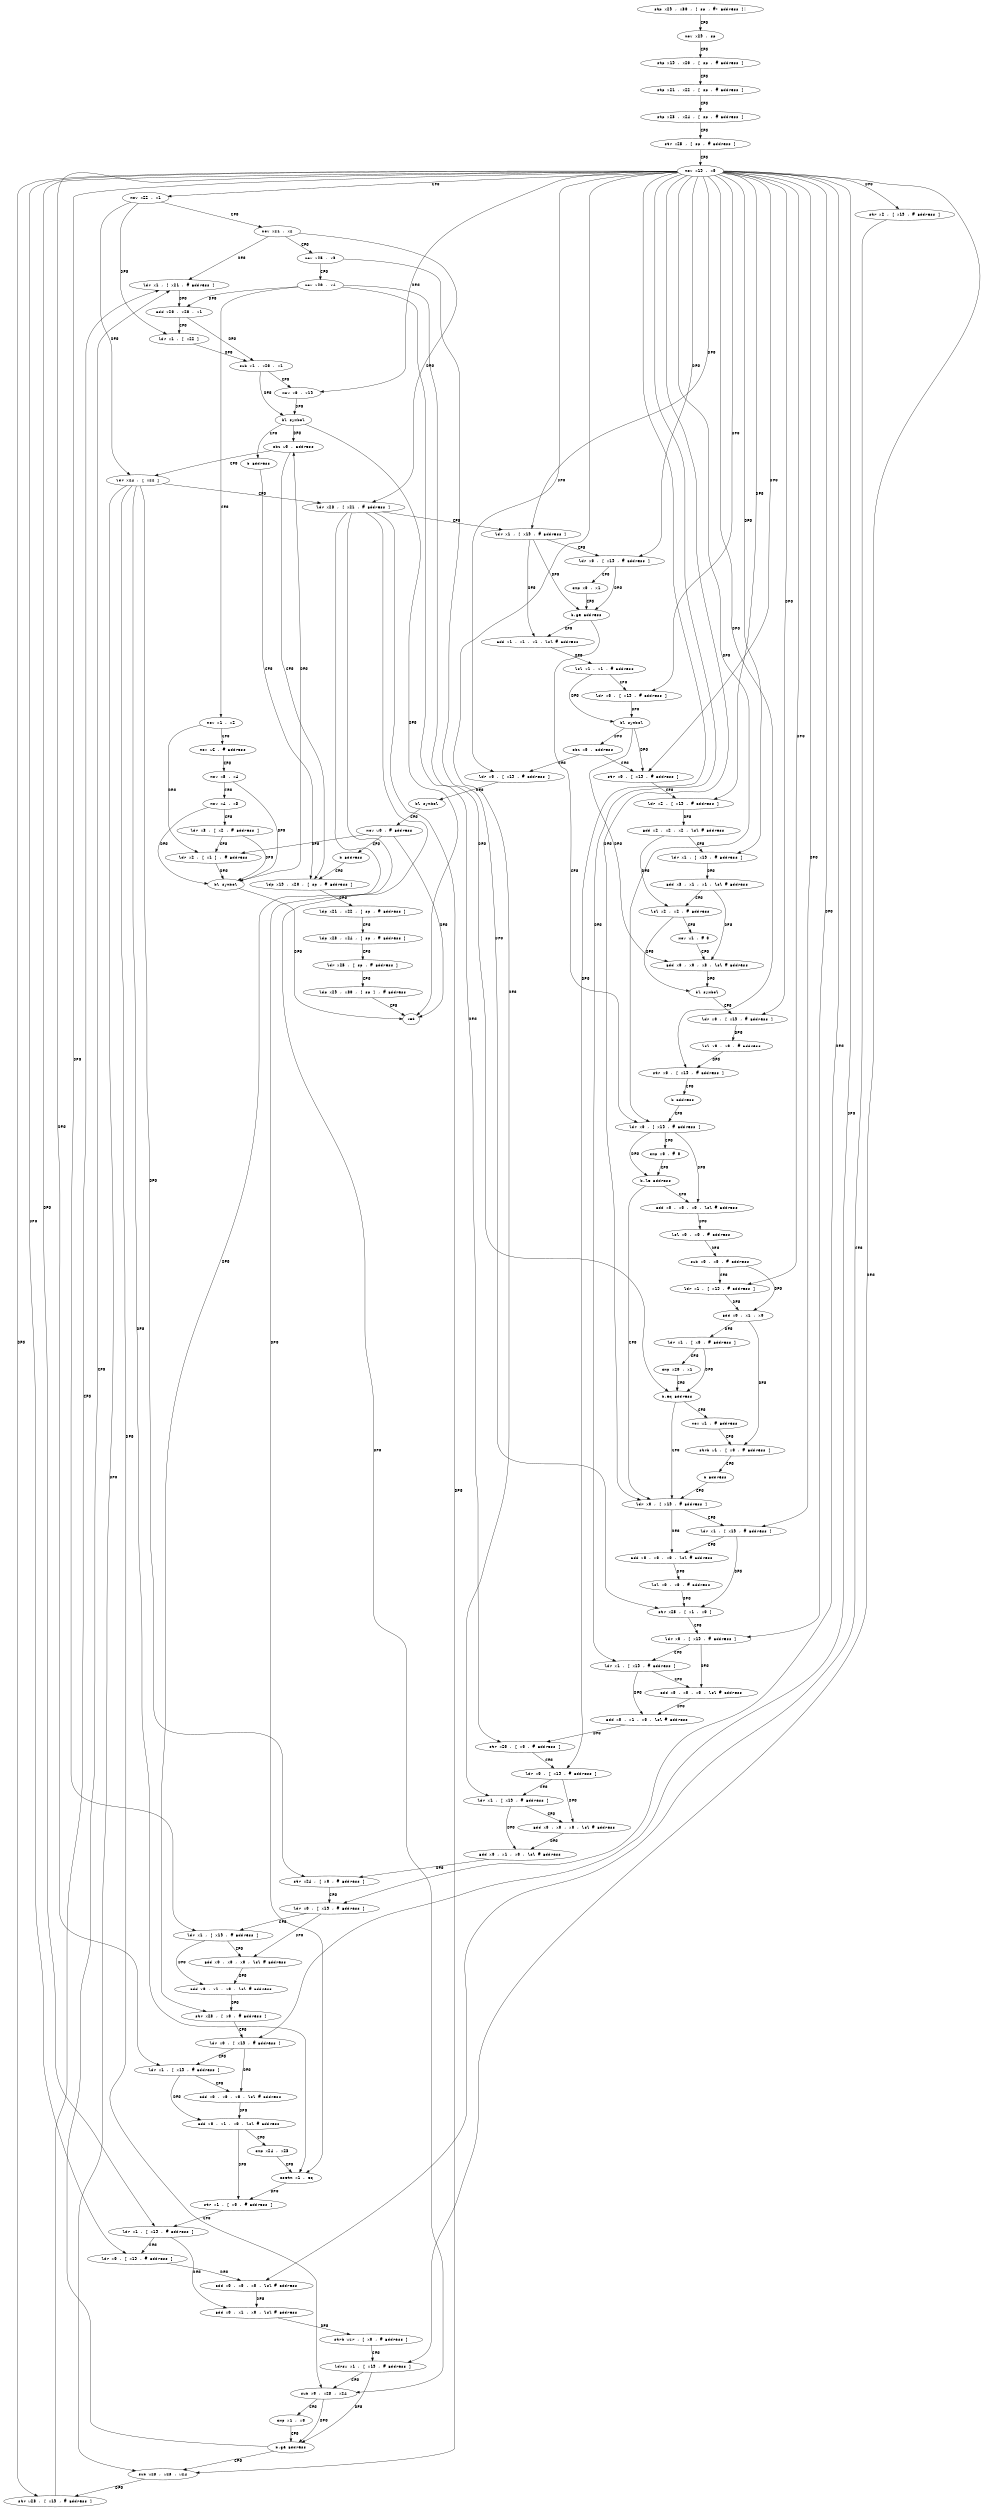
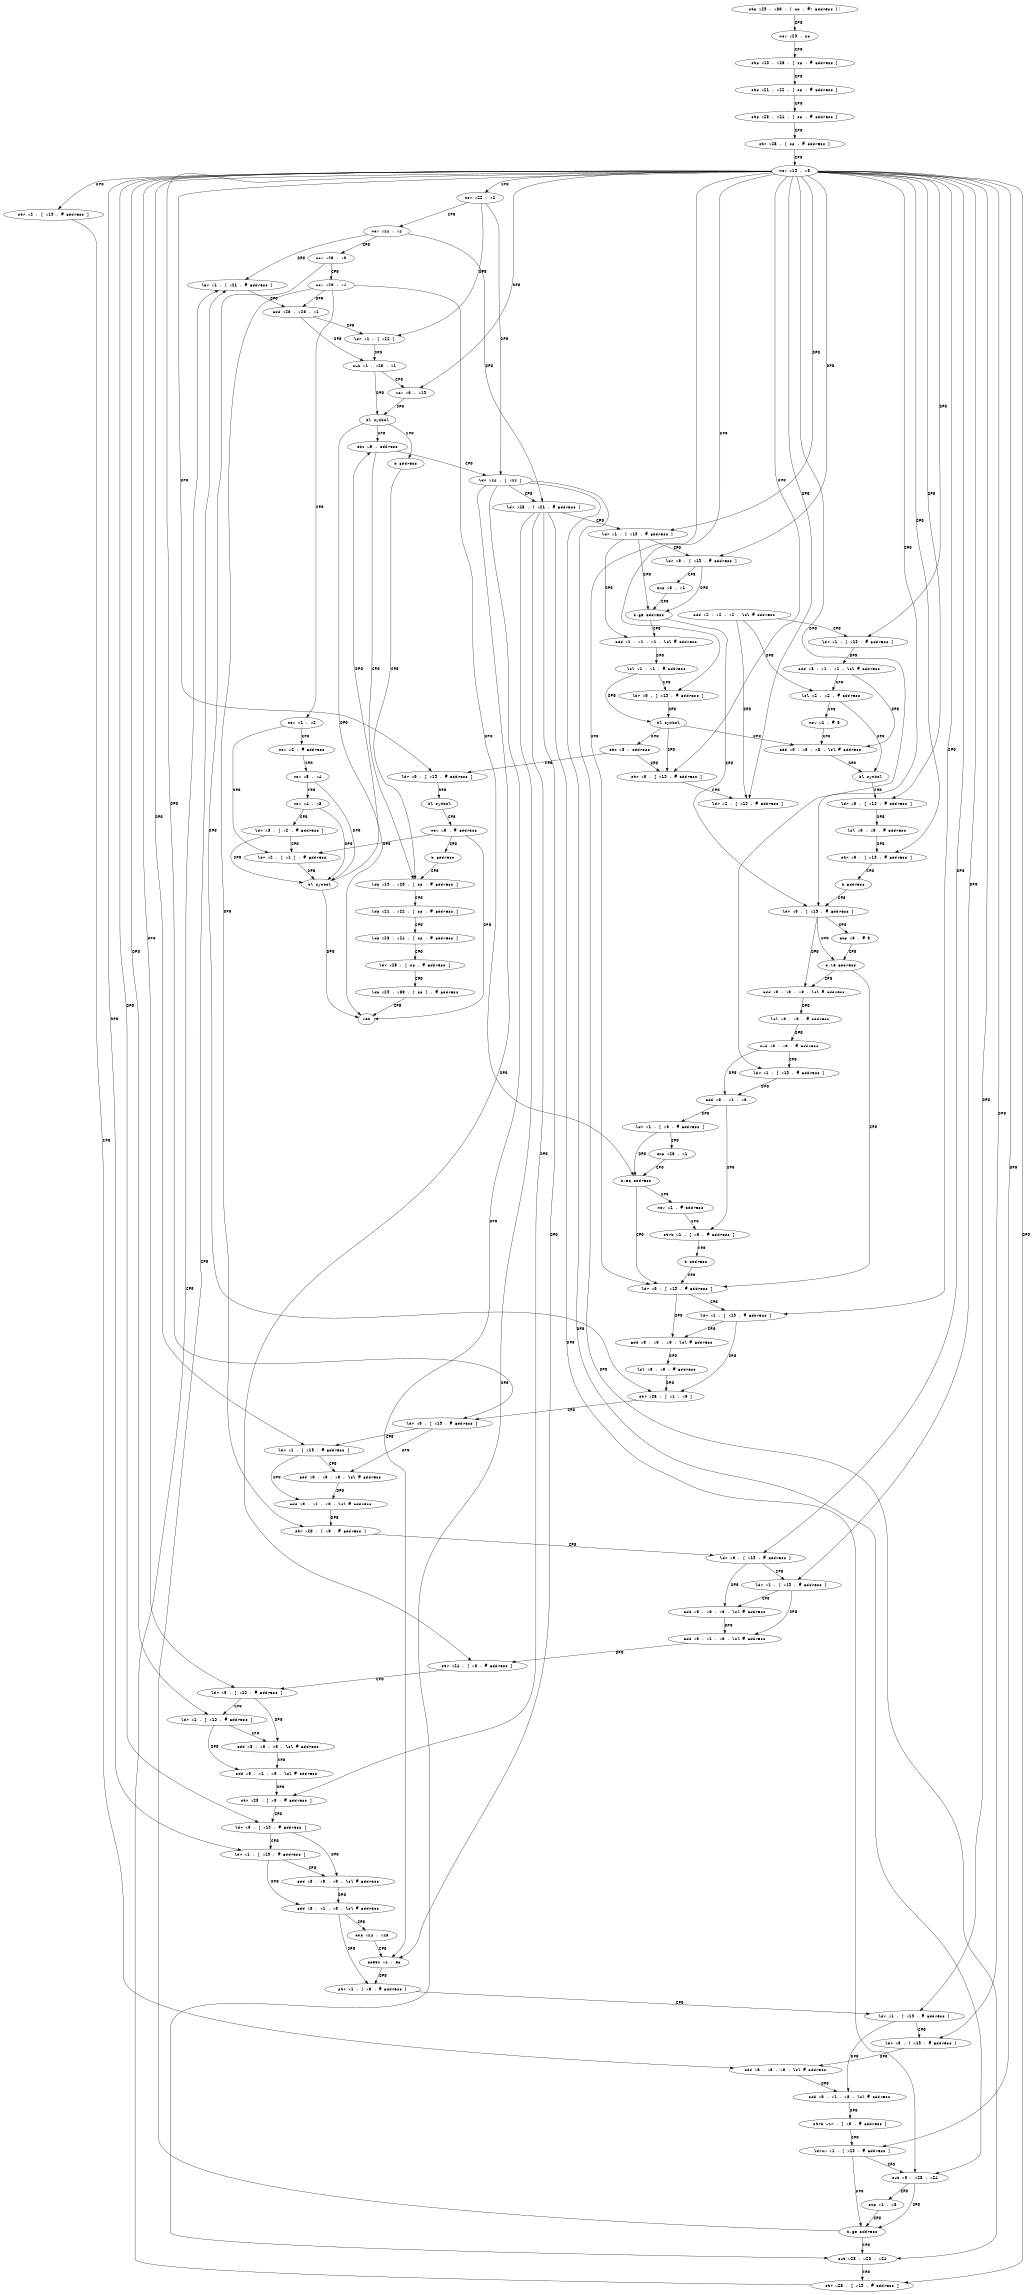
edge "ldr x2 , [ x19 , # address ]" -> "add x2 , x2 , x2 , lsl # address": reversed
edge "sub w23 , w23 , w24" -> "str w23 , [ x19 , # address ]": label "DFG" -> "CFG"
